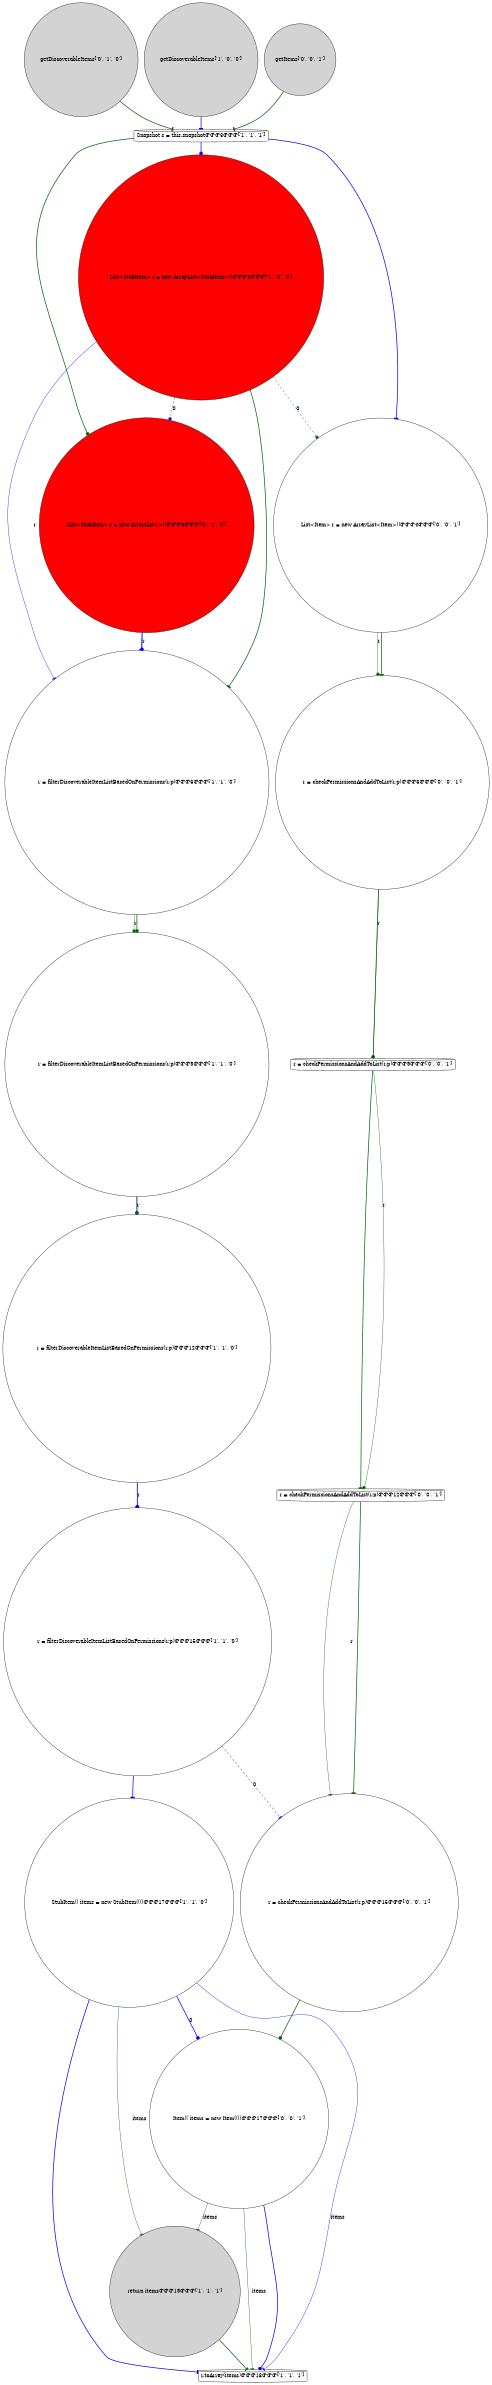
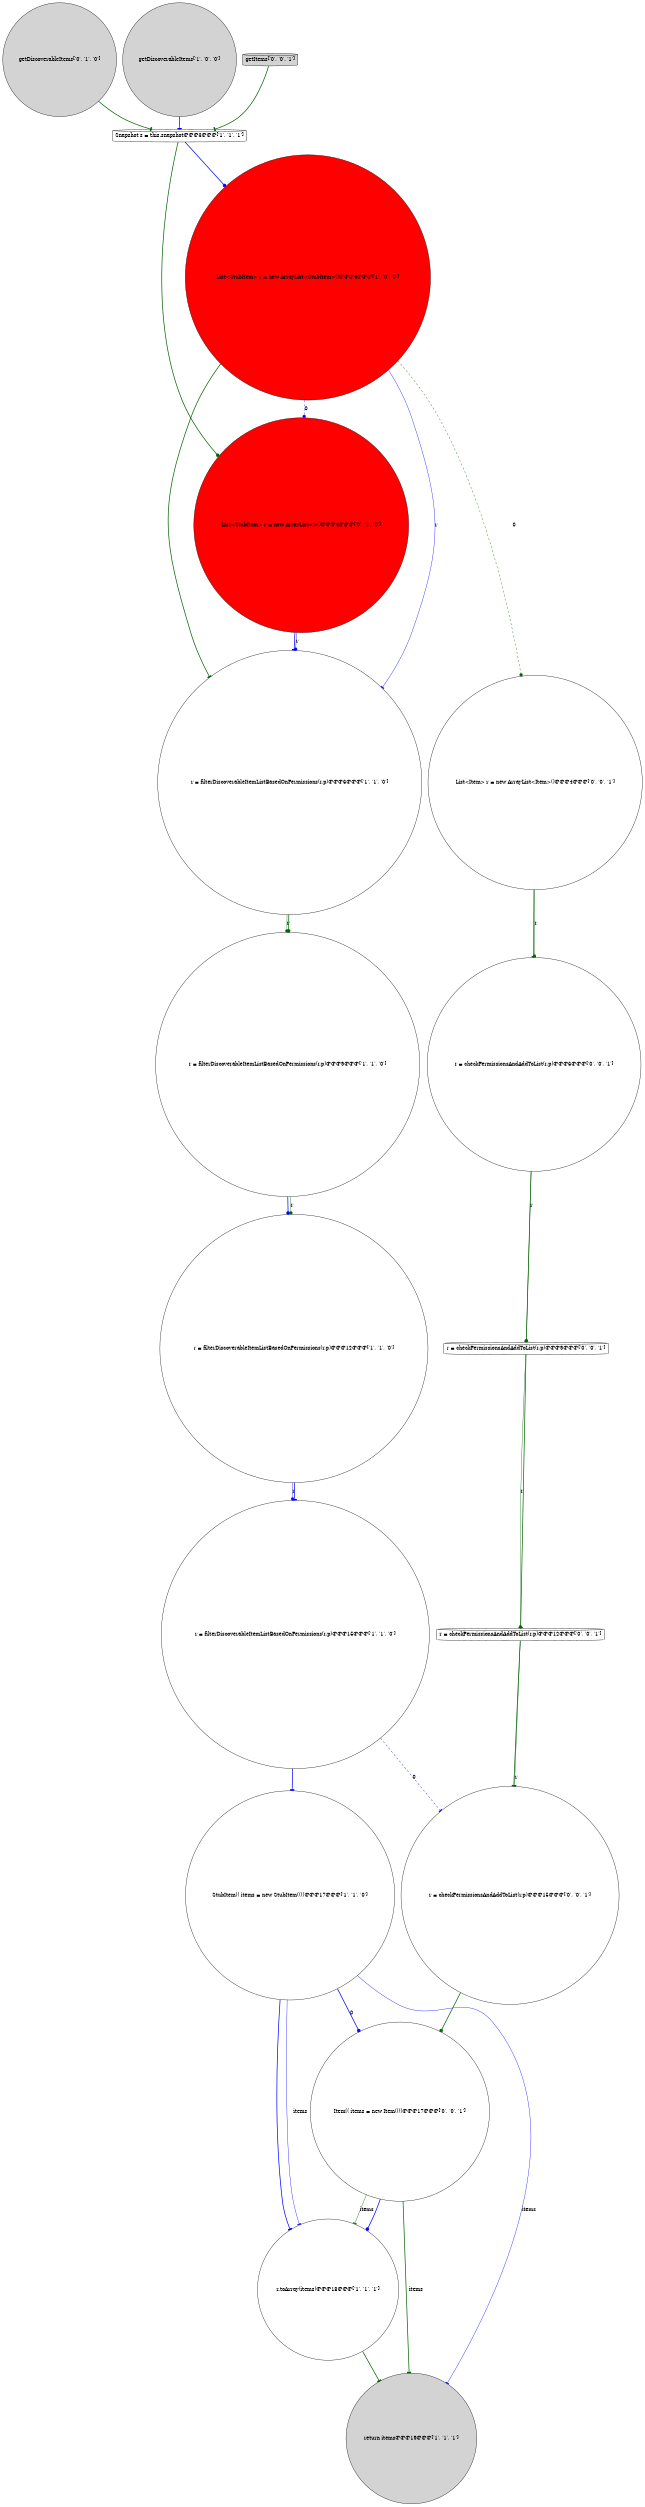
node "getItems['0', '0', '1']": shape circle -> cylinder
edge "Snapshot s = this.snapshot@@@3@@@['1', '1', '1']" -> "List<Item> r = new ArrayList<Item>()@@@4@@@['0', '0', '1']": removed
edge "StubItem(( items = new StubItem((((@@@17@@@['1', '1', '0']" -> "return items@@@19@@@['1', '1', '1']": color darkgreen -> blue
edge "Item(( items = new Item((((@@@17@@@['0', '0', '1']" -> "return items@@@19@@@['1', '1', '1']": style solid -> bold
edge "return items@@@19@@@['1', '1', '1']" -> "r.toArray(items)@@@18@@@['1', '1', '1']": reversed
node "r.toArray(items)@@@18@@@['1', '1', '1']": shape cylinder -> circle
